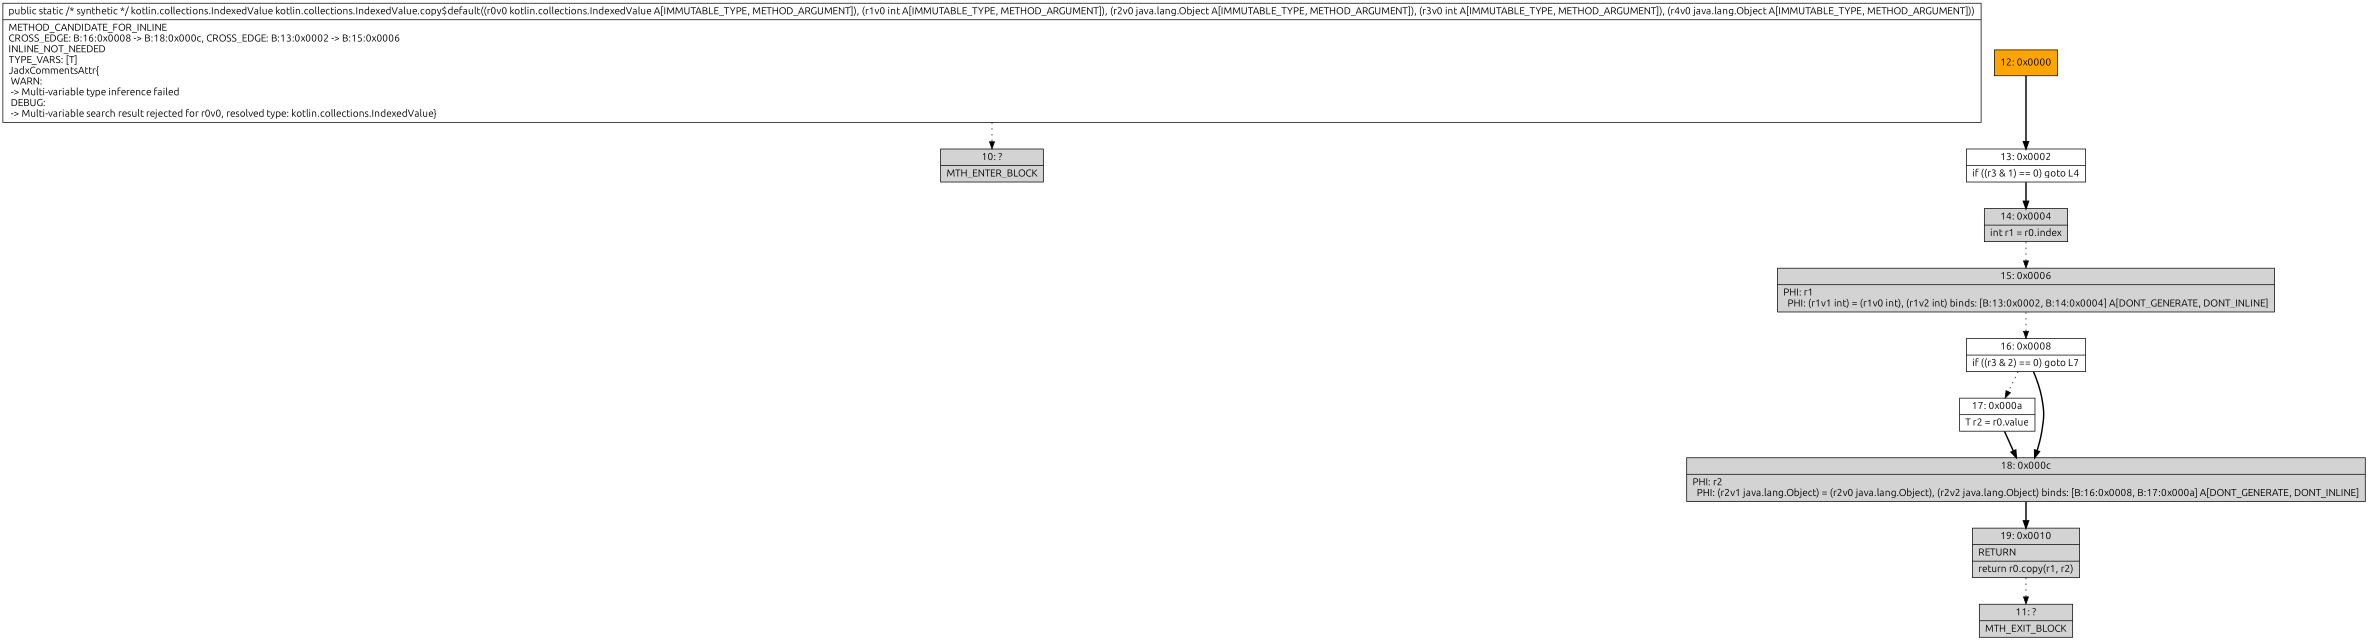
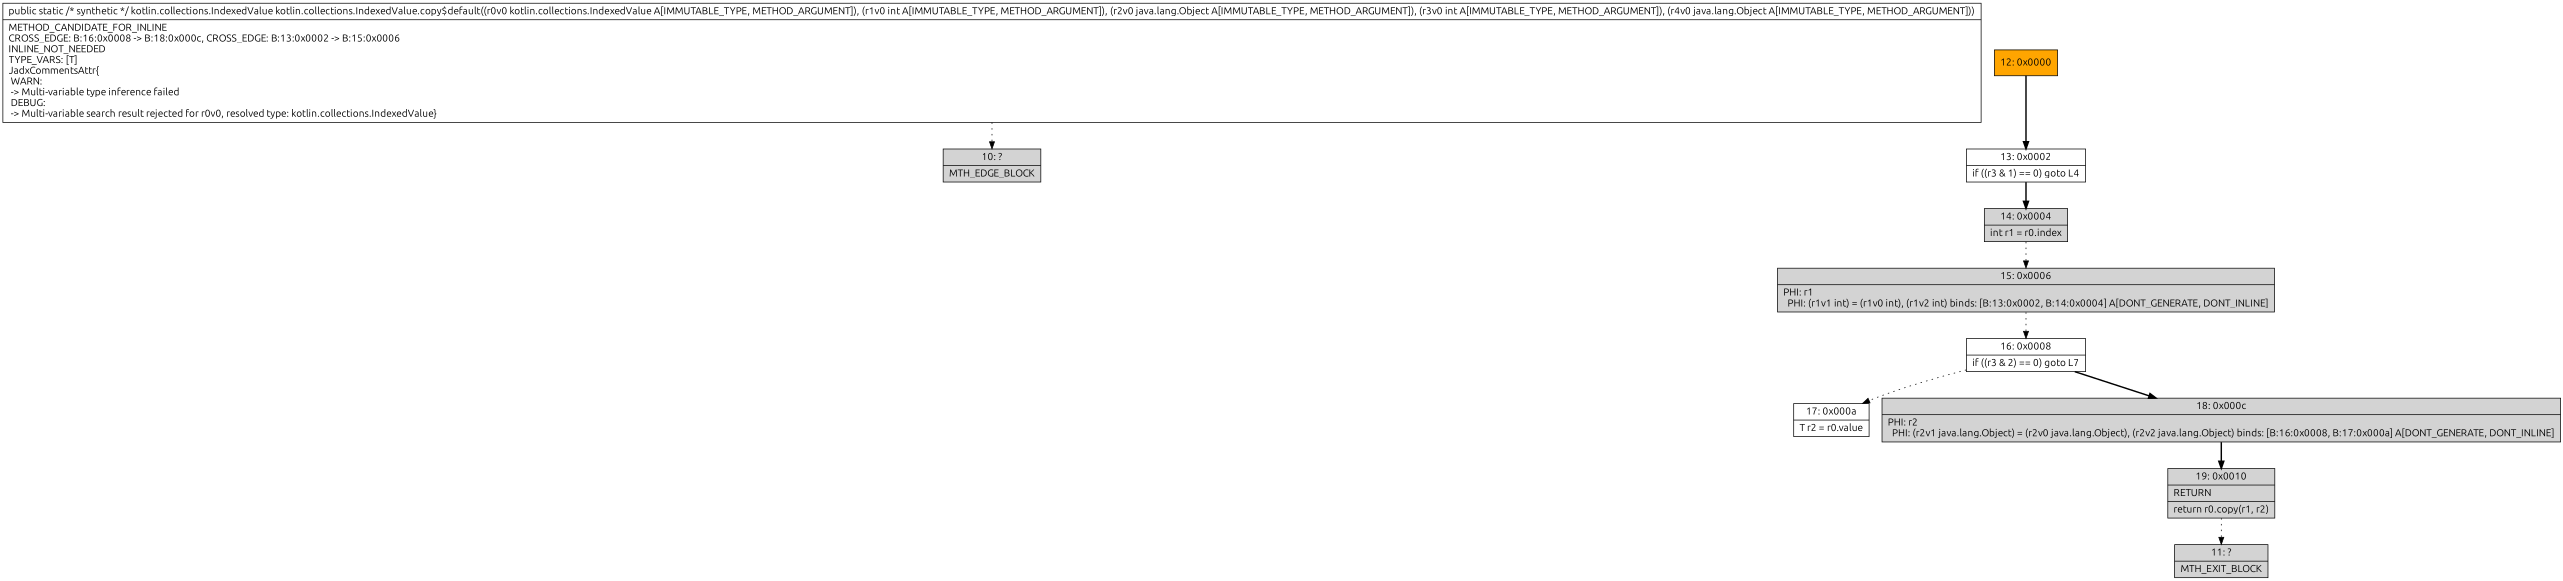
node "10: ?": text "MTH_ENTER_BLOCK" -> "MTH_EDGE_BLOCK"
edge "17: 0x000a" -> "18: 0x000c": removed
